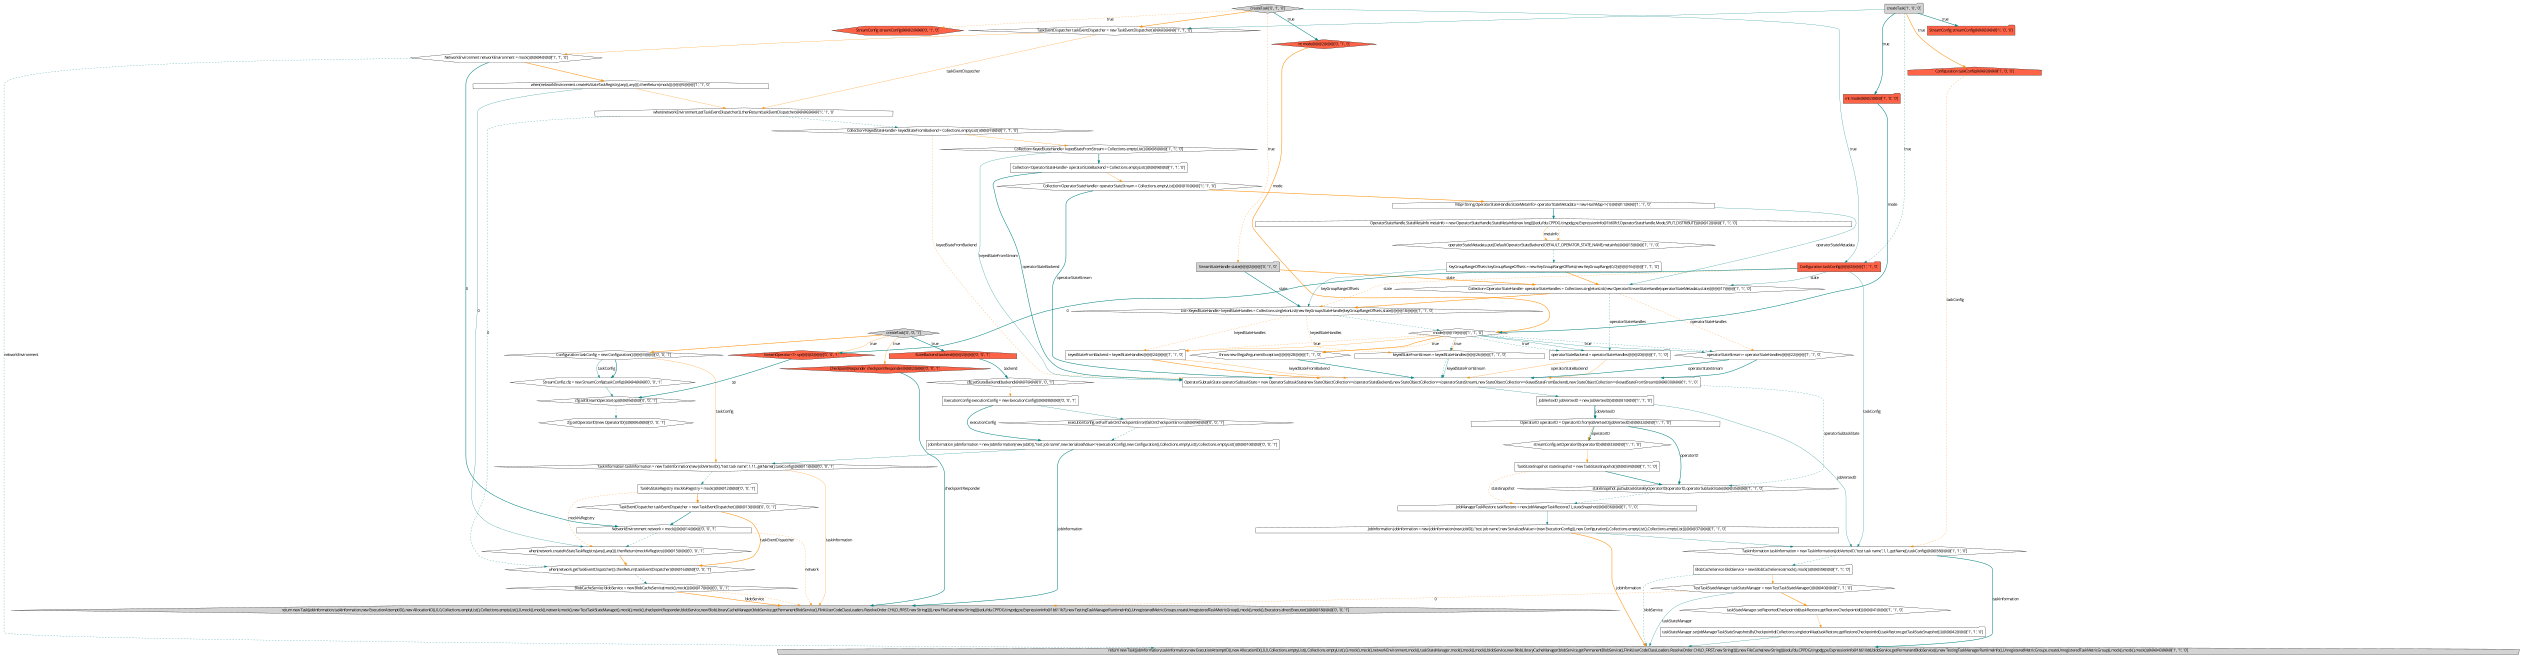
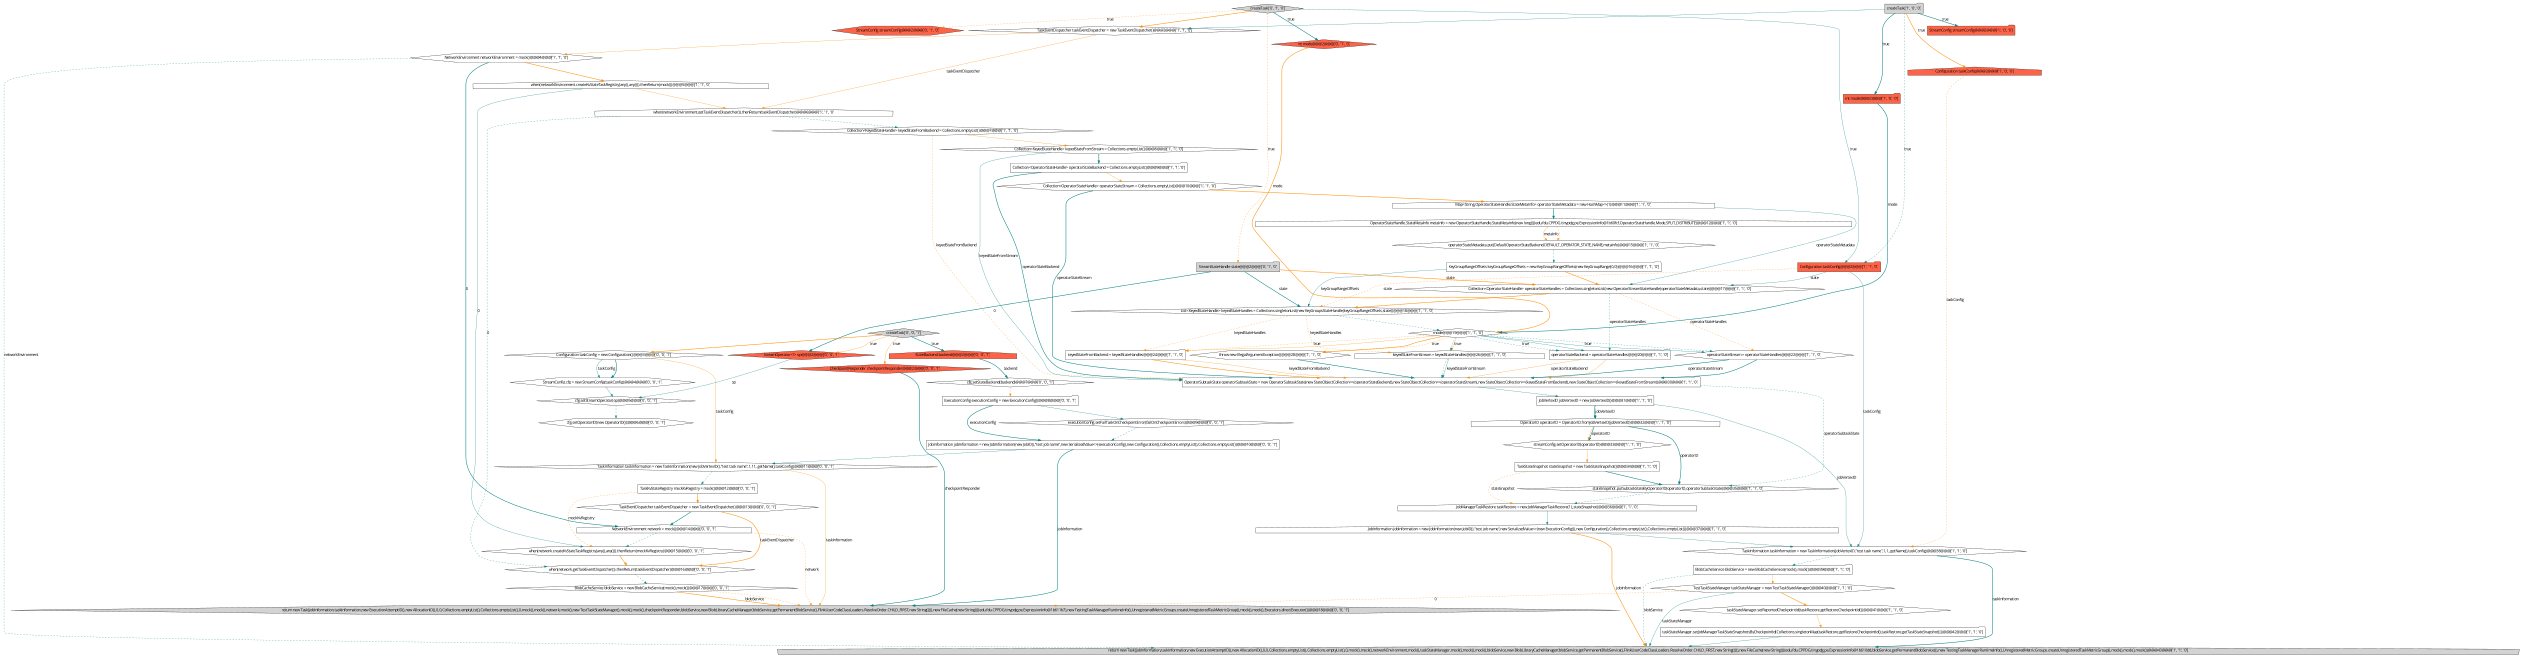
edge "Configuration taskConfig@@@2@@@['1', '1', '0']" -> "StreamOperator<?> op@@@2@@@['0', '0', '1']": now "StreamStateHandle state@@@2@@@['0', '1', '0']" -> "StreamOperator<?> op@@@2@@@['0', '0', '1']"
edge "StreamOperator<?> op@@@2@@@['0', '0', '1']" -> "cfg.setStreamOperator(op)@@@5@@@['0', '0', '1']": style bold -> solid
